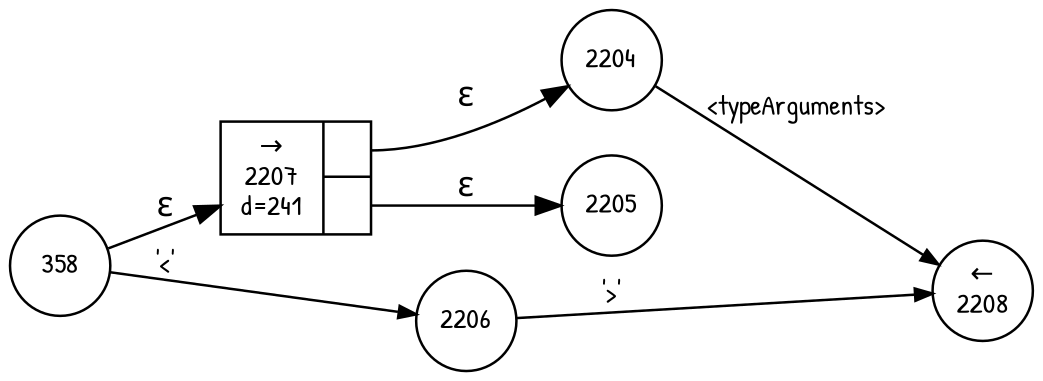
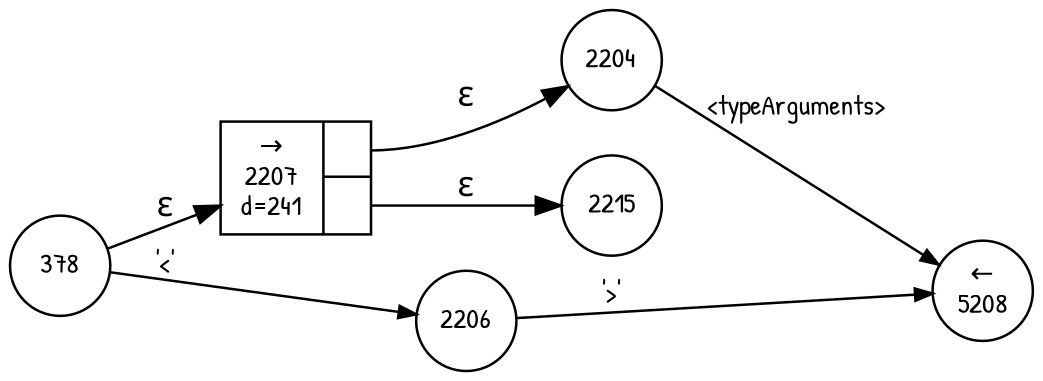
node "2205": label "2205" -> "2215"
node "358": label "358" -> "378"
node "← 2208": label "← 2208" -> "← 5208"
